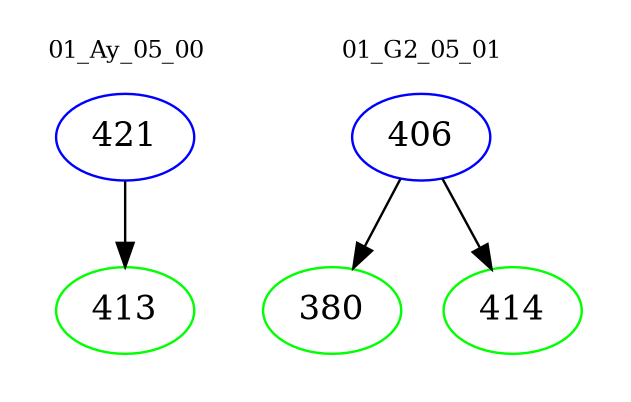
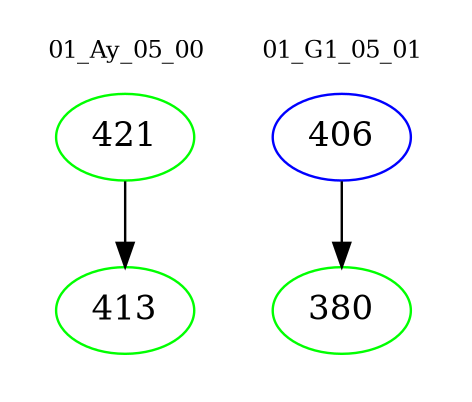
cluster "01_G2_05_01": label "01_G2_05_01" -> "01_G1_05_01"
node "421": color blue -> green
node "414": removed
